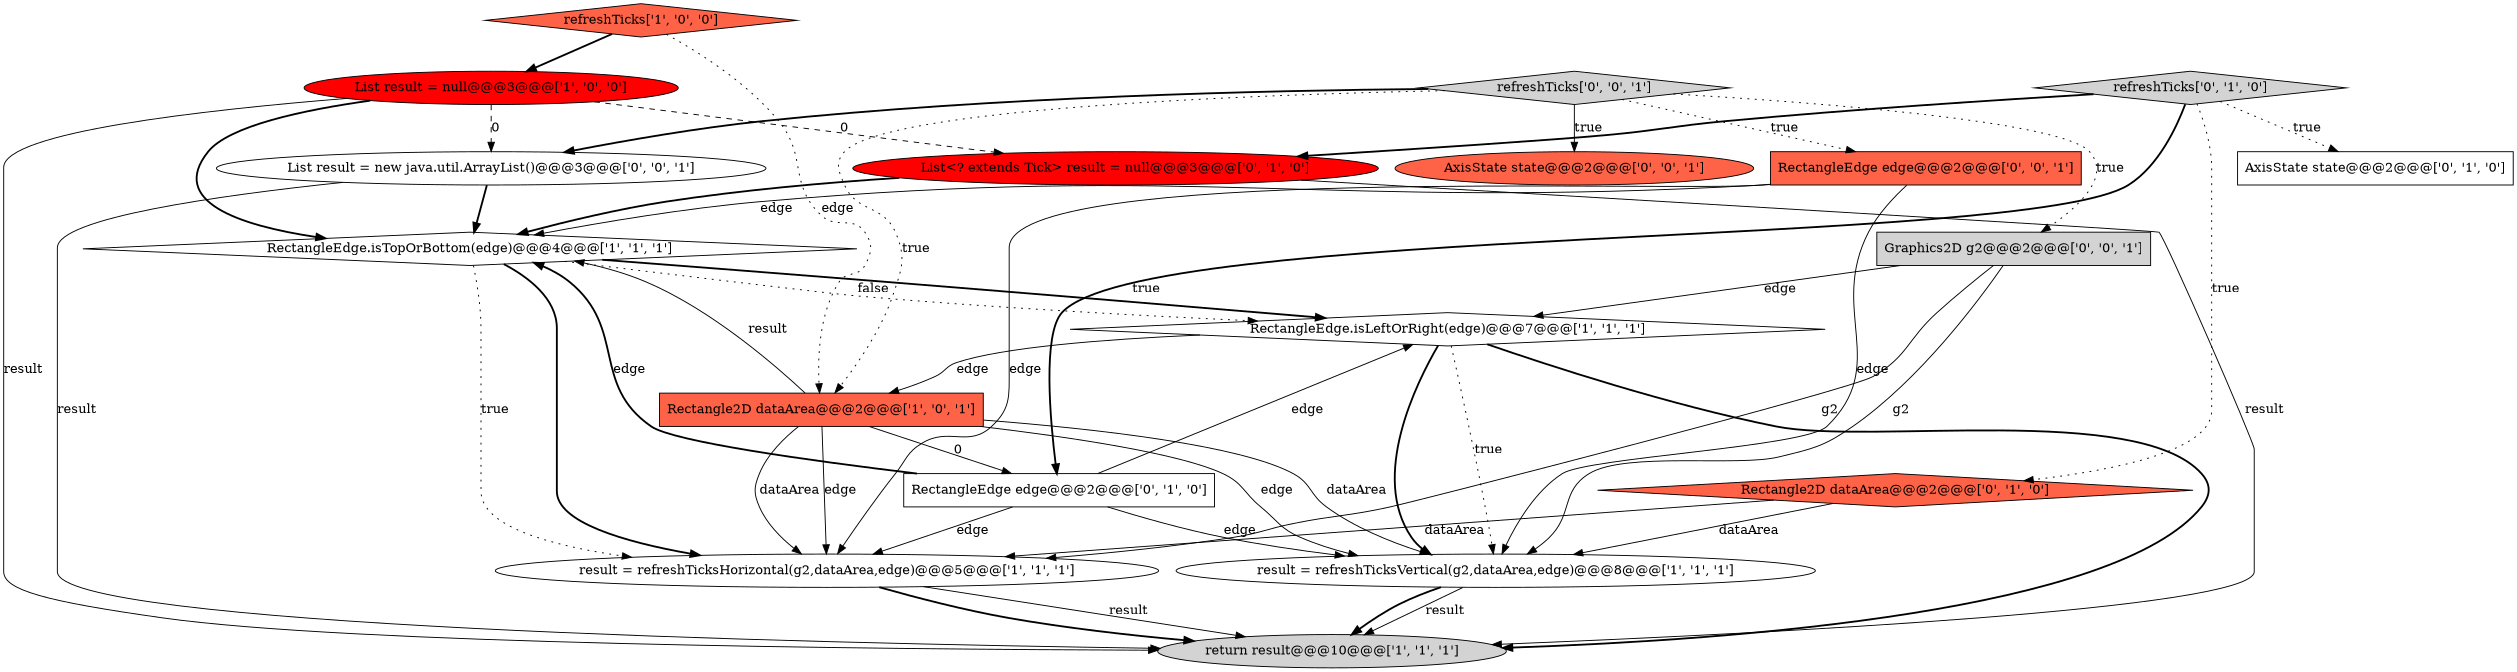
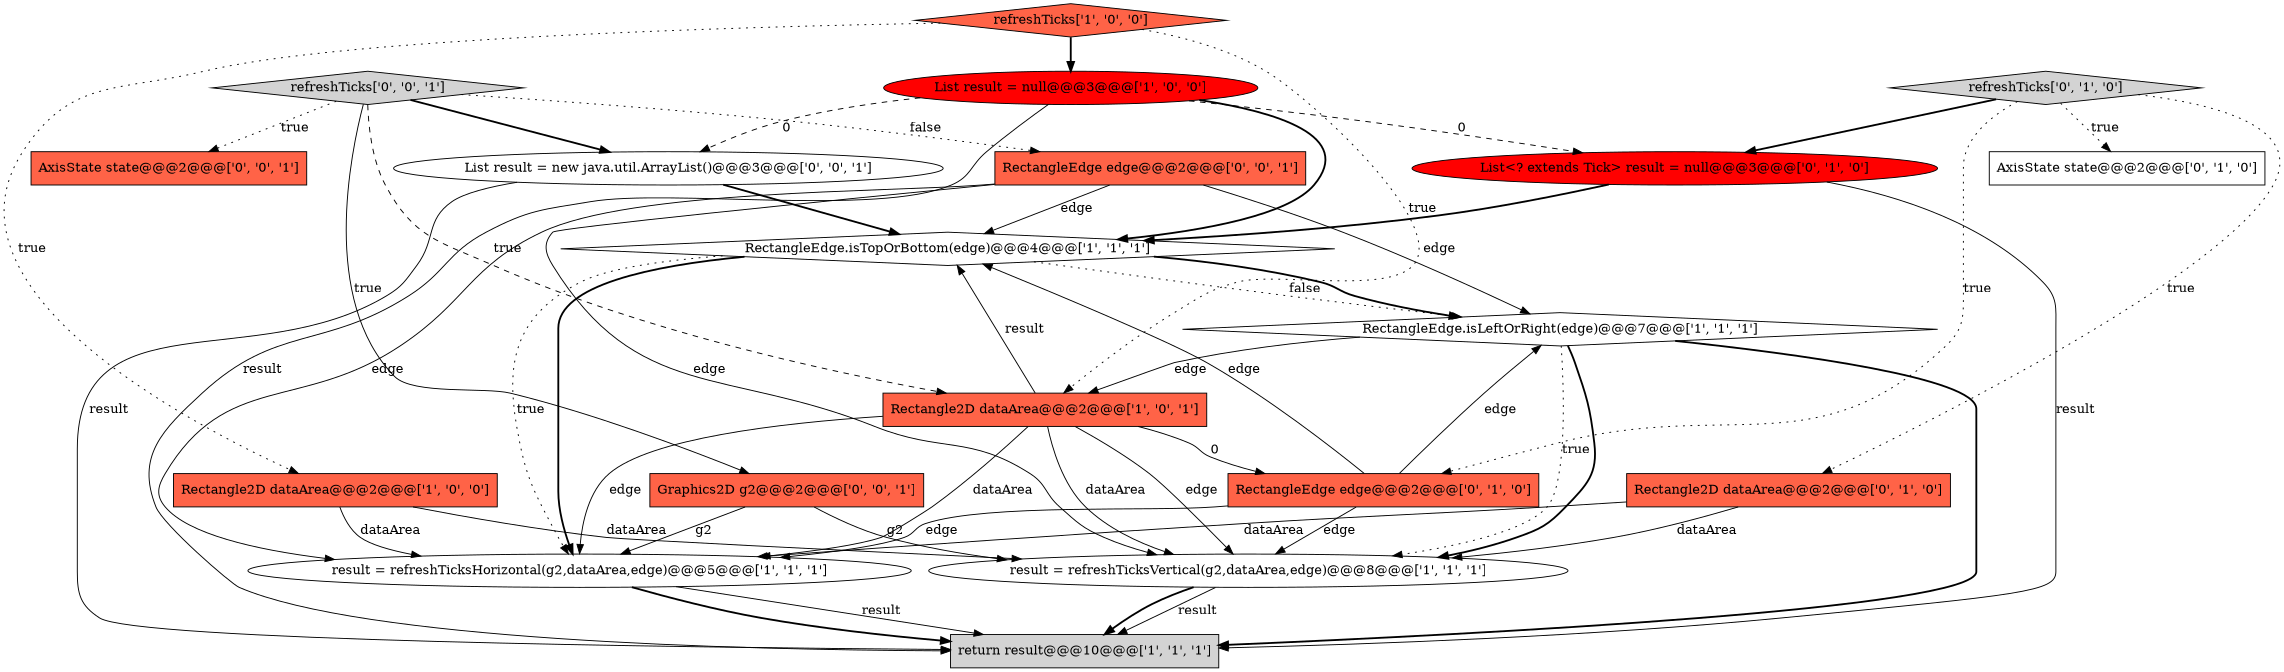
edge "refreshTicks['0', '0', '1']" -> "Rectangle2D dataArea@@@2@@@['1', '0', '1']": style dotted -> dashed
edge "refreshTicks['0', '0', '1']" -> "Graphics2D g2@@@2@@@['0', '0', '1']": style dotted -> solid
edge "refreshTicks['0', '0', '1']" -> "AxisState state@@@2@@@['0', '0', '1']": style solid -> dotted
edge "refreshTicks['0', '0', '1']" -> "RectangleEdge edge@@@2@@@['0', '0', '1']": label "true" -> "false"
node "AxisState state@@@2@@@['0', '0', '1']": shape ellipse -> box
edge "refreshTicks['1', '0', '0']" -> "Rectangle2D dataArea@@@2@@@['1', '0', '1']": label "edge" -> "true"
edge "refreshTicks['0', '1', '0']" -> "RectangleEdge edge@@@2@@@['0', '1', '0']": style bold -> dotted
node "Graphics2D g2@@@2@@@['0', '0', '1']": fillcolor lightgray -> tomato
edge "Graphics2D g2@@@2@@@['0', '0', '1']" -> "RectangleEdge.isLeftOrRight(edge)@@@7@@@['1', '1', '1']": now "RectangleEdge edge@@@2@@@['0', '0', '1']" -> "RectangleEdge.isLeftOrRight(edge)@@@7@@@['1', '1', '1']"
edge "RectangleEdge edge@@@2@@@['0', '1', '0']" -> "RectangleEdge.isTopOrBottom(edge)@@@4@@@['1', '1', '1']": style bold -> solid
node "Rectangle2D dataArea@@@2@@@['1', '0', '0']": added
node "RectangleEdge edge@@@2@@@['0', '1', '0']": fillcolor white -> tomato
node "Rectangle2D dataArea@@@2@@@['0', '1', '0']": shape diamond -> box
node "return result@@@10@@@['1', '1', '1']": shape ellipse -> box
